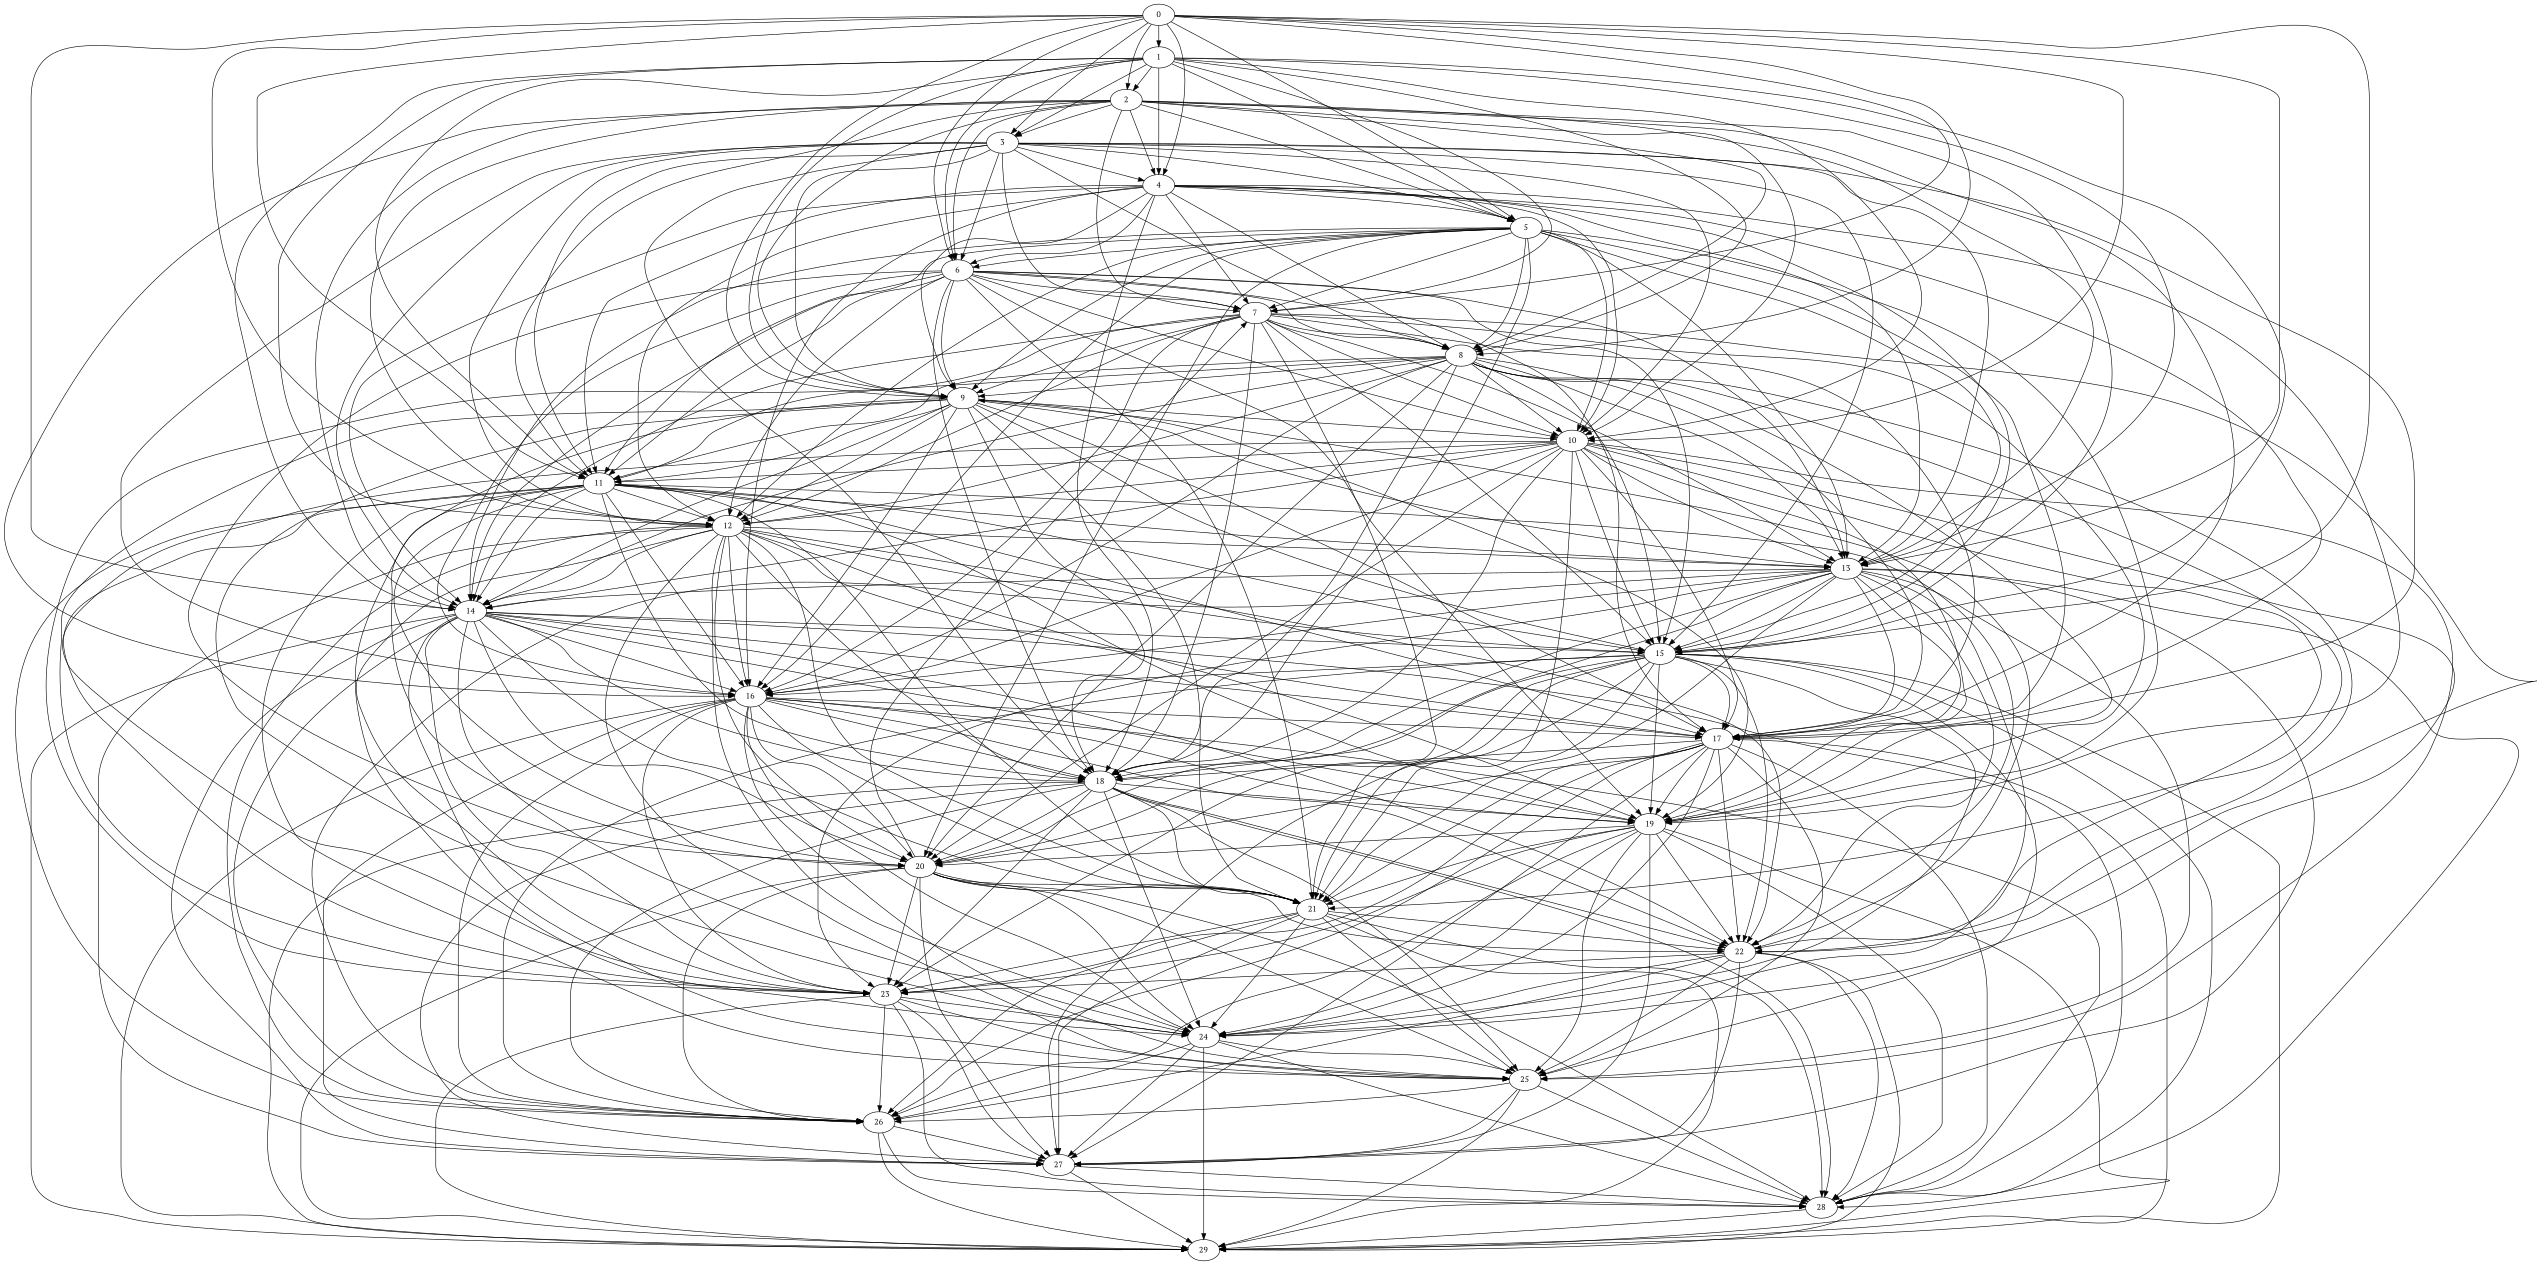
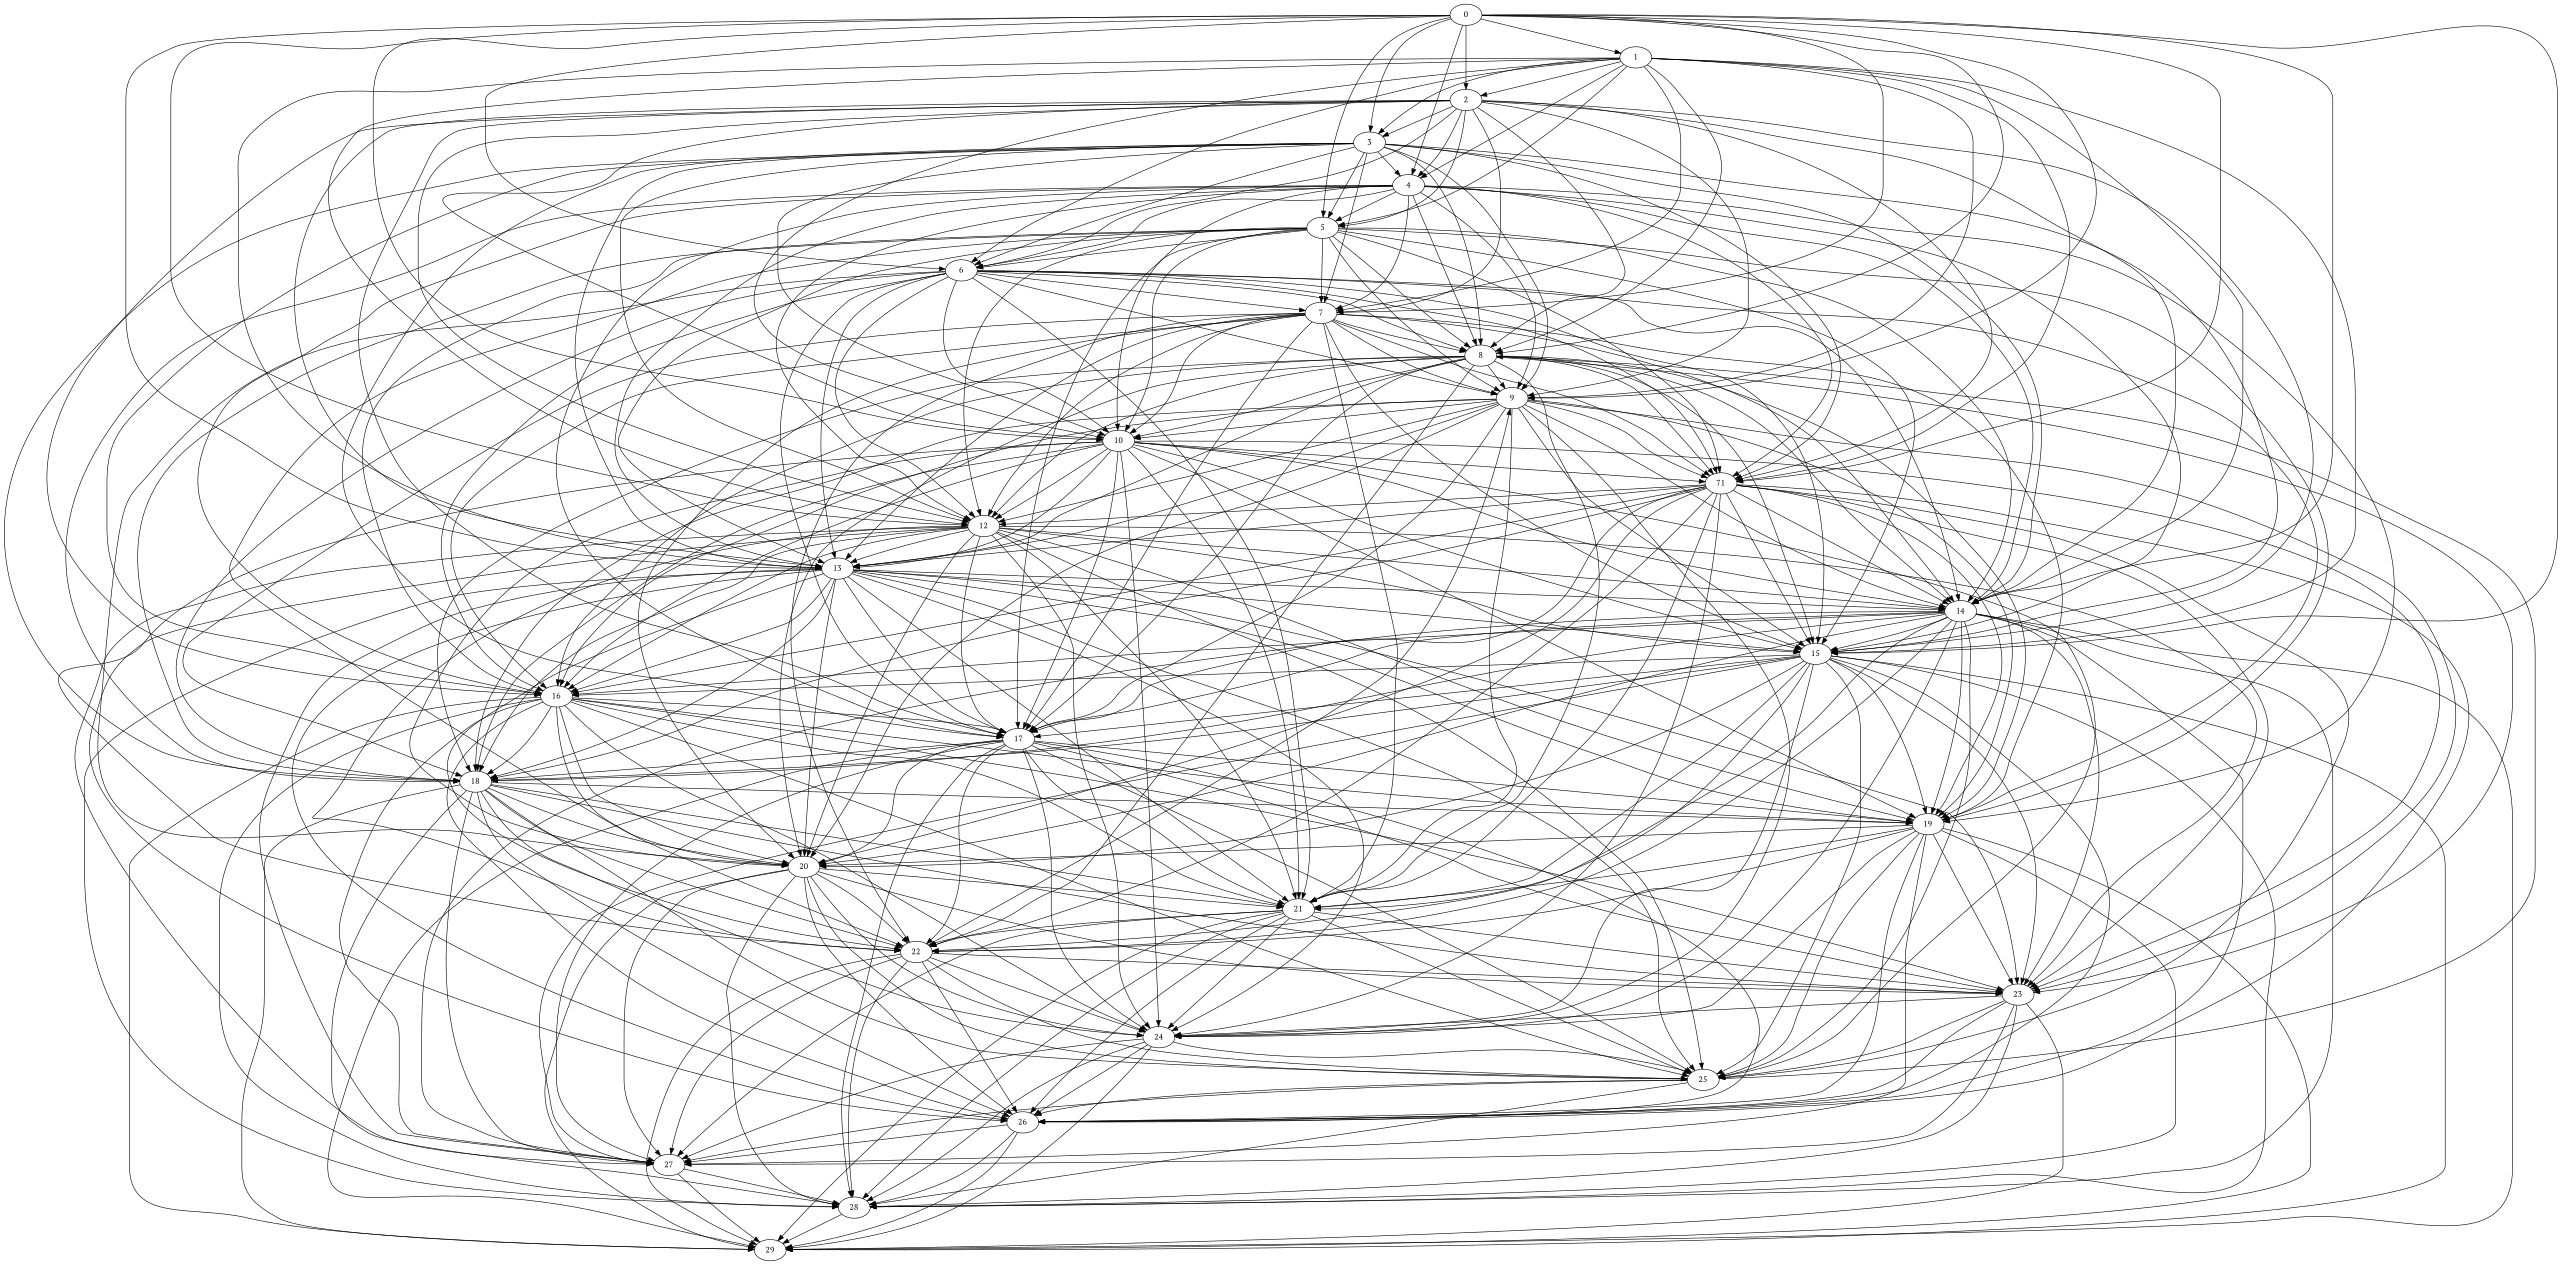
node "11": label "11" -> "71"
edge "20" -> "7": reversed
edge "25" -> "29": now "25" -> "8"
